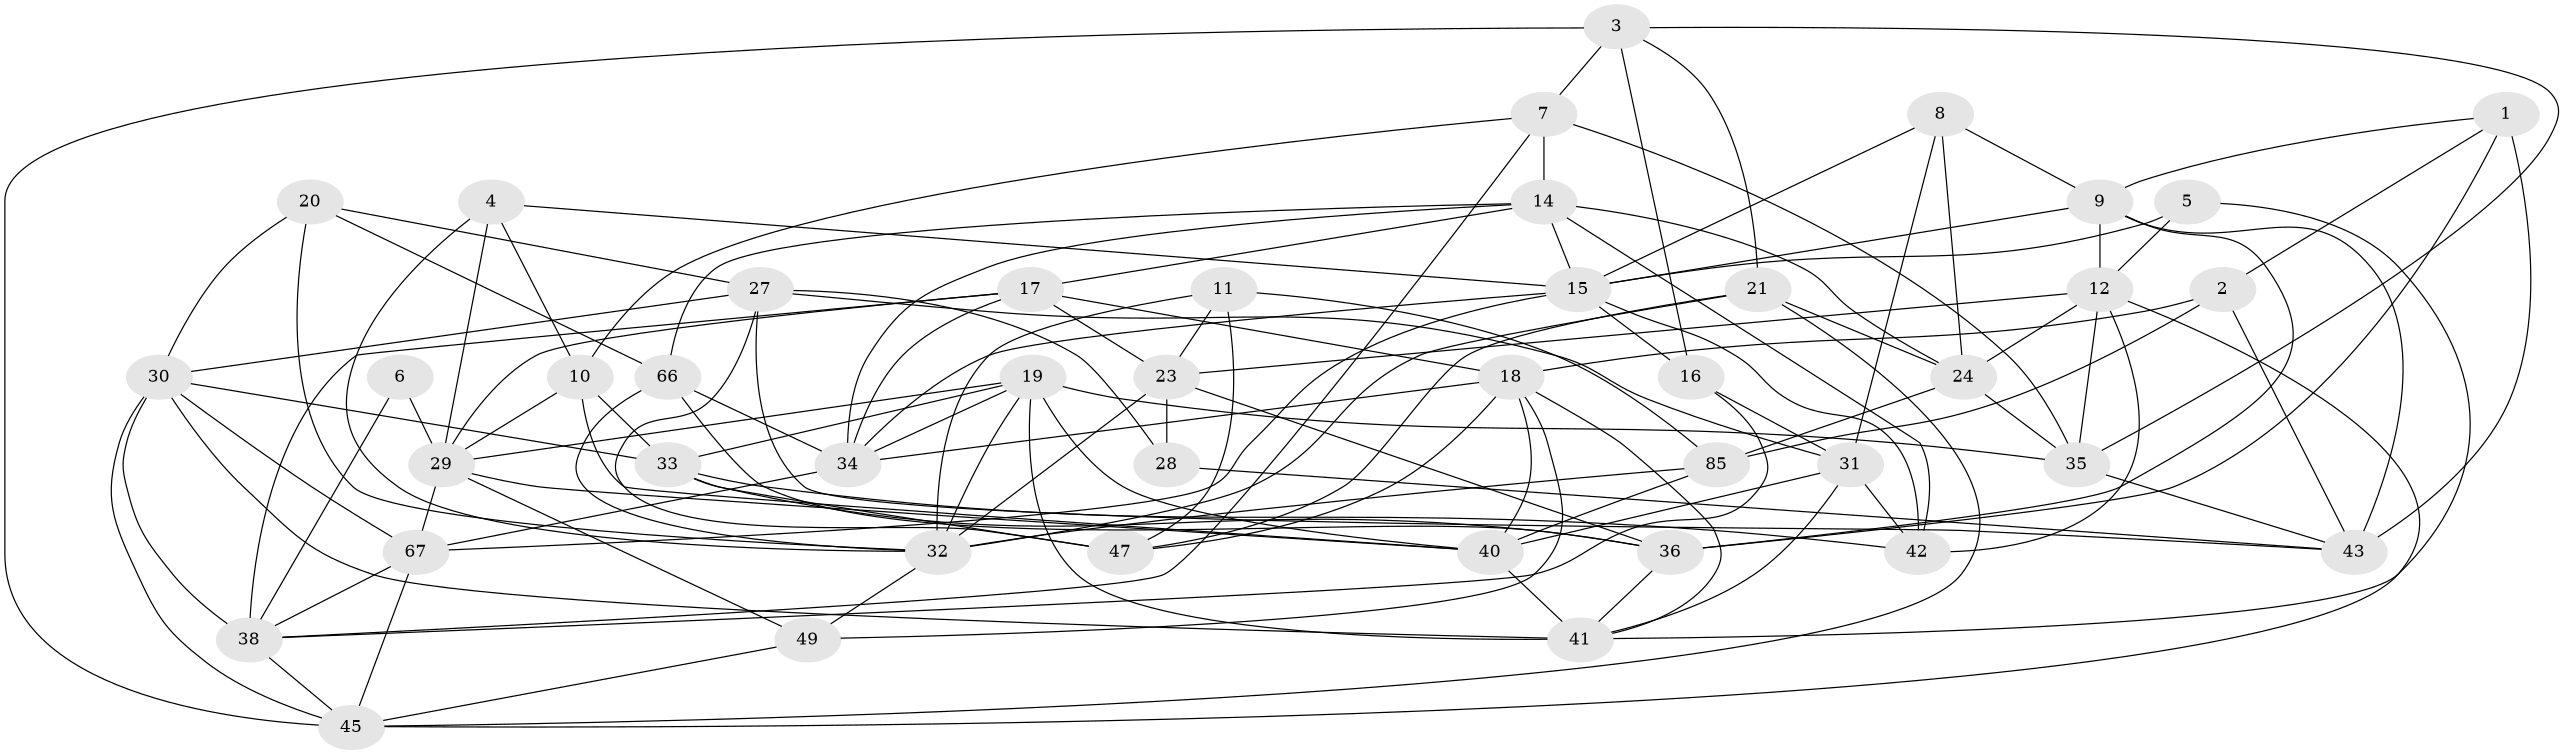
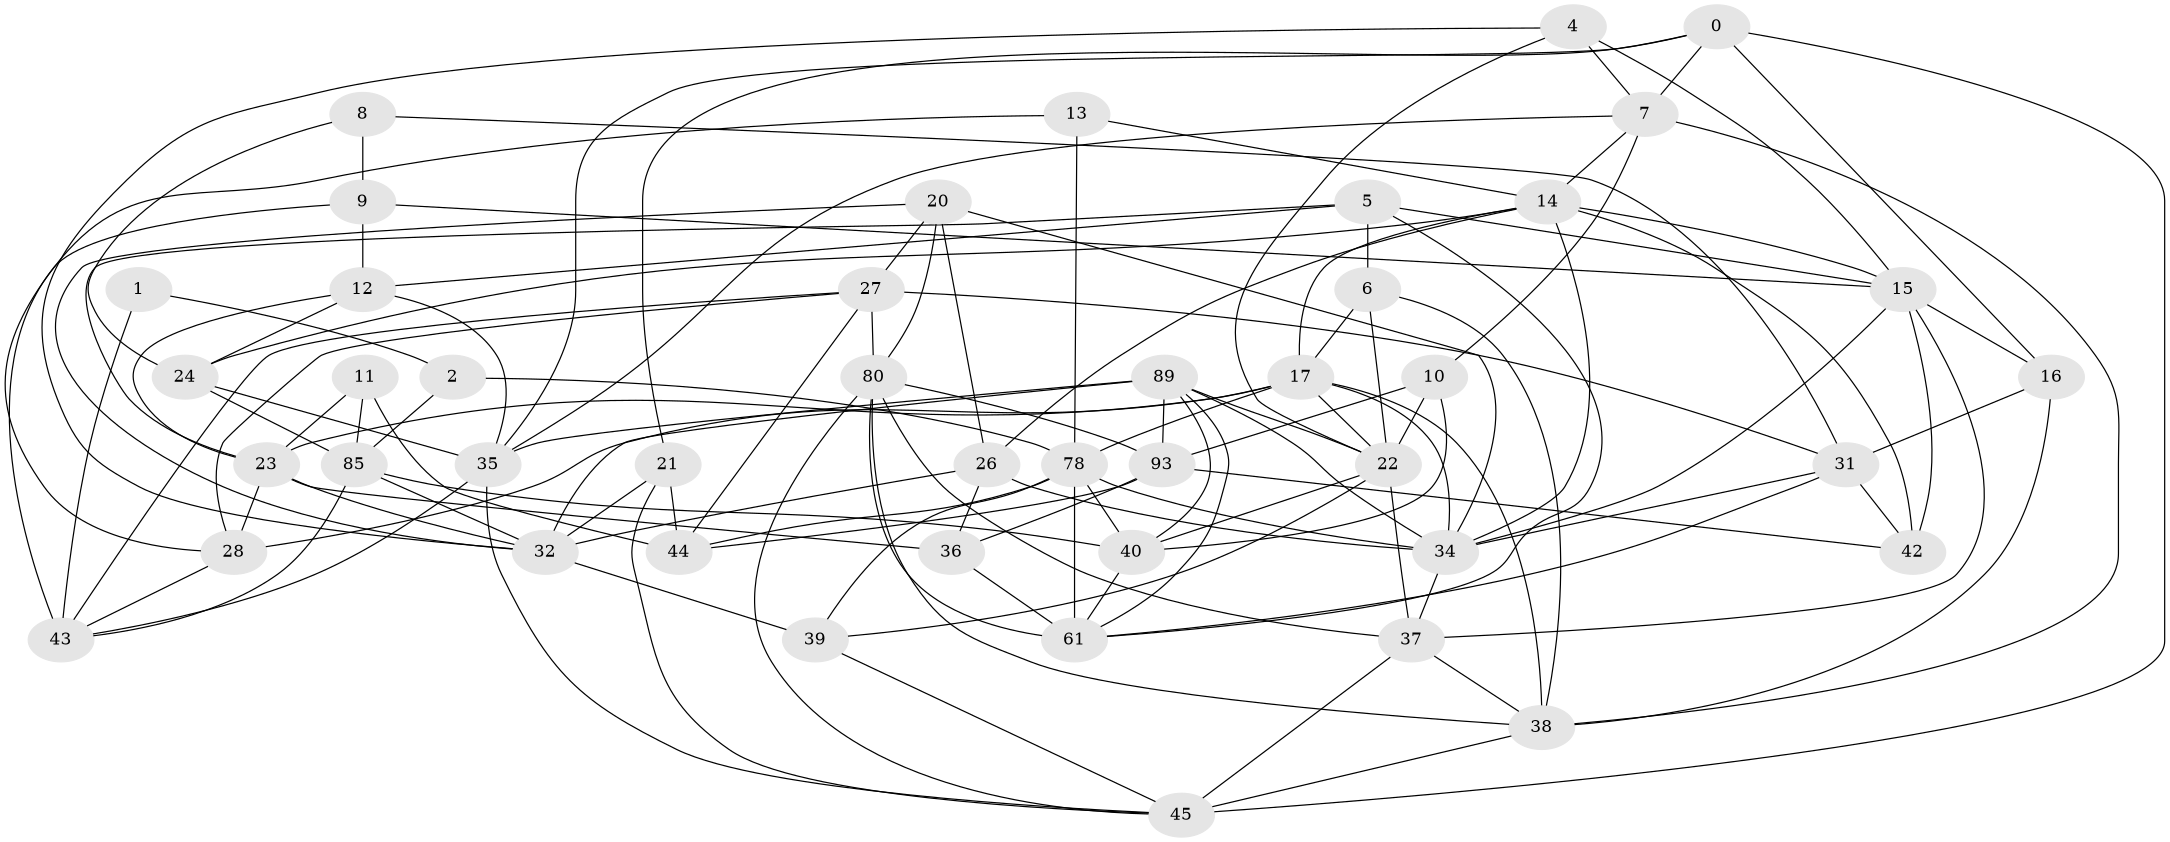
node "3": label "3" -> "0"
node "13": added
edge "1" -- "9": removed
edge "8" -- "15": removed
edge "5" -- "23": added
edge "5" -- "6": added
edge "4" -- "10": now "4" -- "7"
edge "20" -- "34": added
edge "21" -- "24": removed
edge "6" -- "17": added
edge "11" -- "32": removed
node "30": label "30" -> "80"
node "66": label "66" -> "26"
node "19": label "19" -> "89"
node "18": label "18" -> "78"
edge "2" -- "43": now "85" -- "43"
edge "17" -- "28": added
node "29": label "29" -> "22"
node "33": label "33" -> "93"
edge "12" -- "42": removed
edge "9" -- "36": removed
edge "1" -- "36": removed
edge "31" -- "40": now "31" -- "34"
node "67": label "67" -> "37"
node "47": label "47" -> "44"
node "49": label "49" -> "39"
node "41": label "41" -> "61"
edge "12" -- "45": now "35" -- "45"
